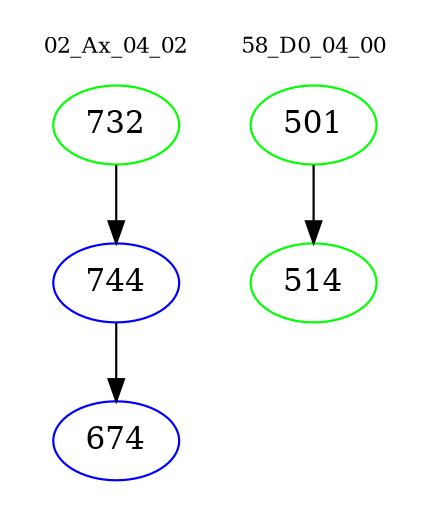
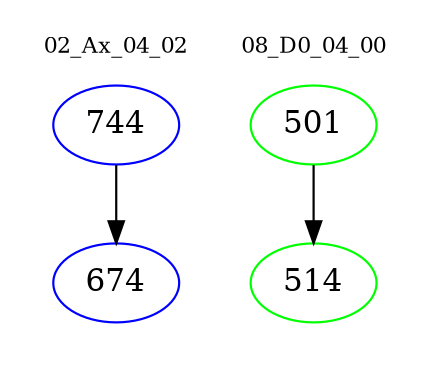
cluster "58_D0_04_00": label "58_D0_04_00" -> "08_D0_04_00"
node "732": removed
